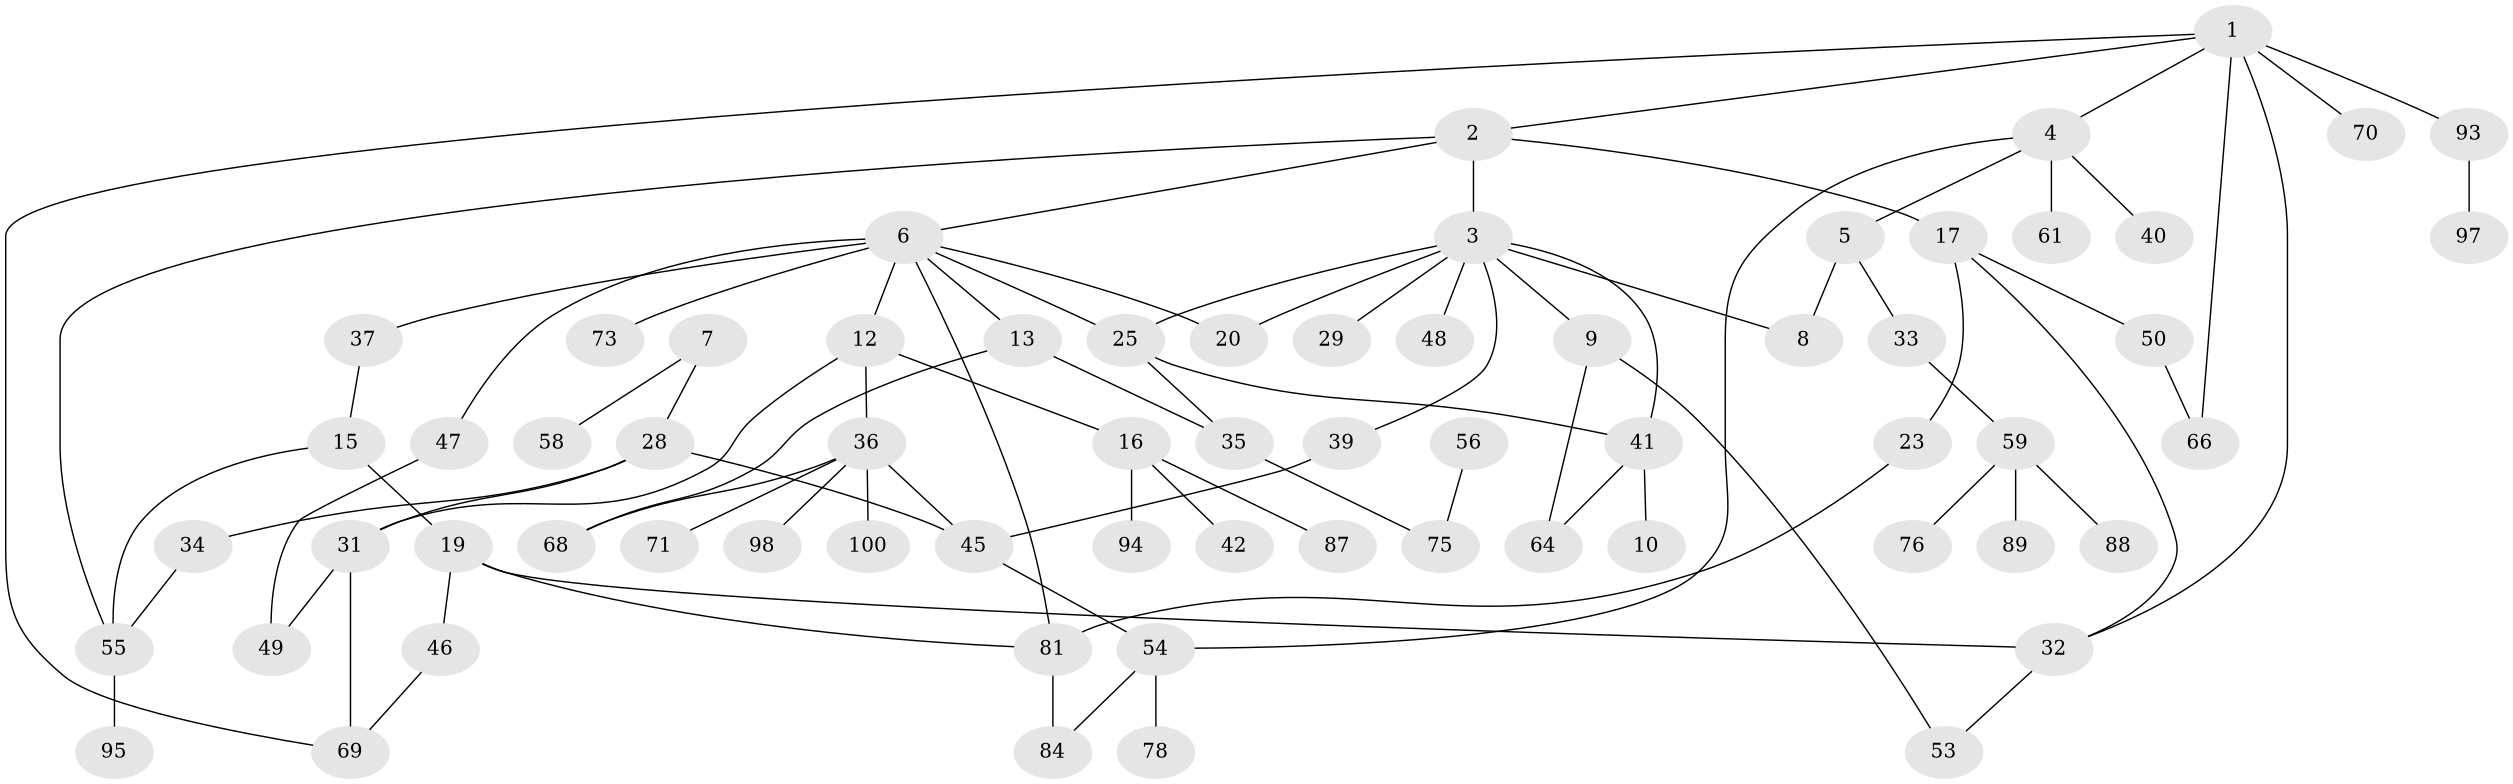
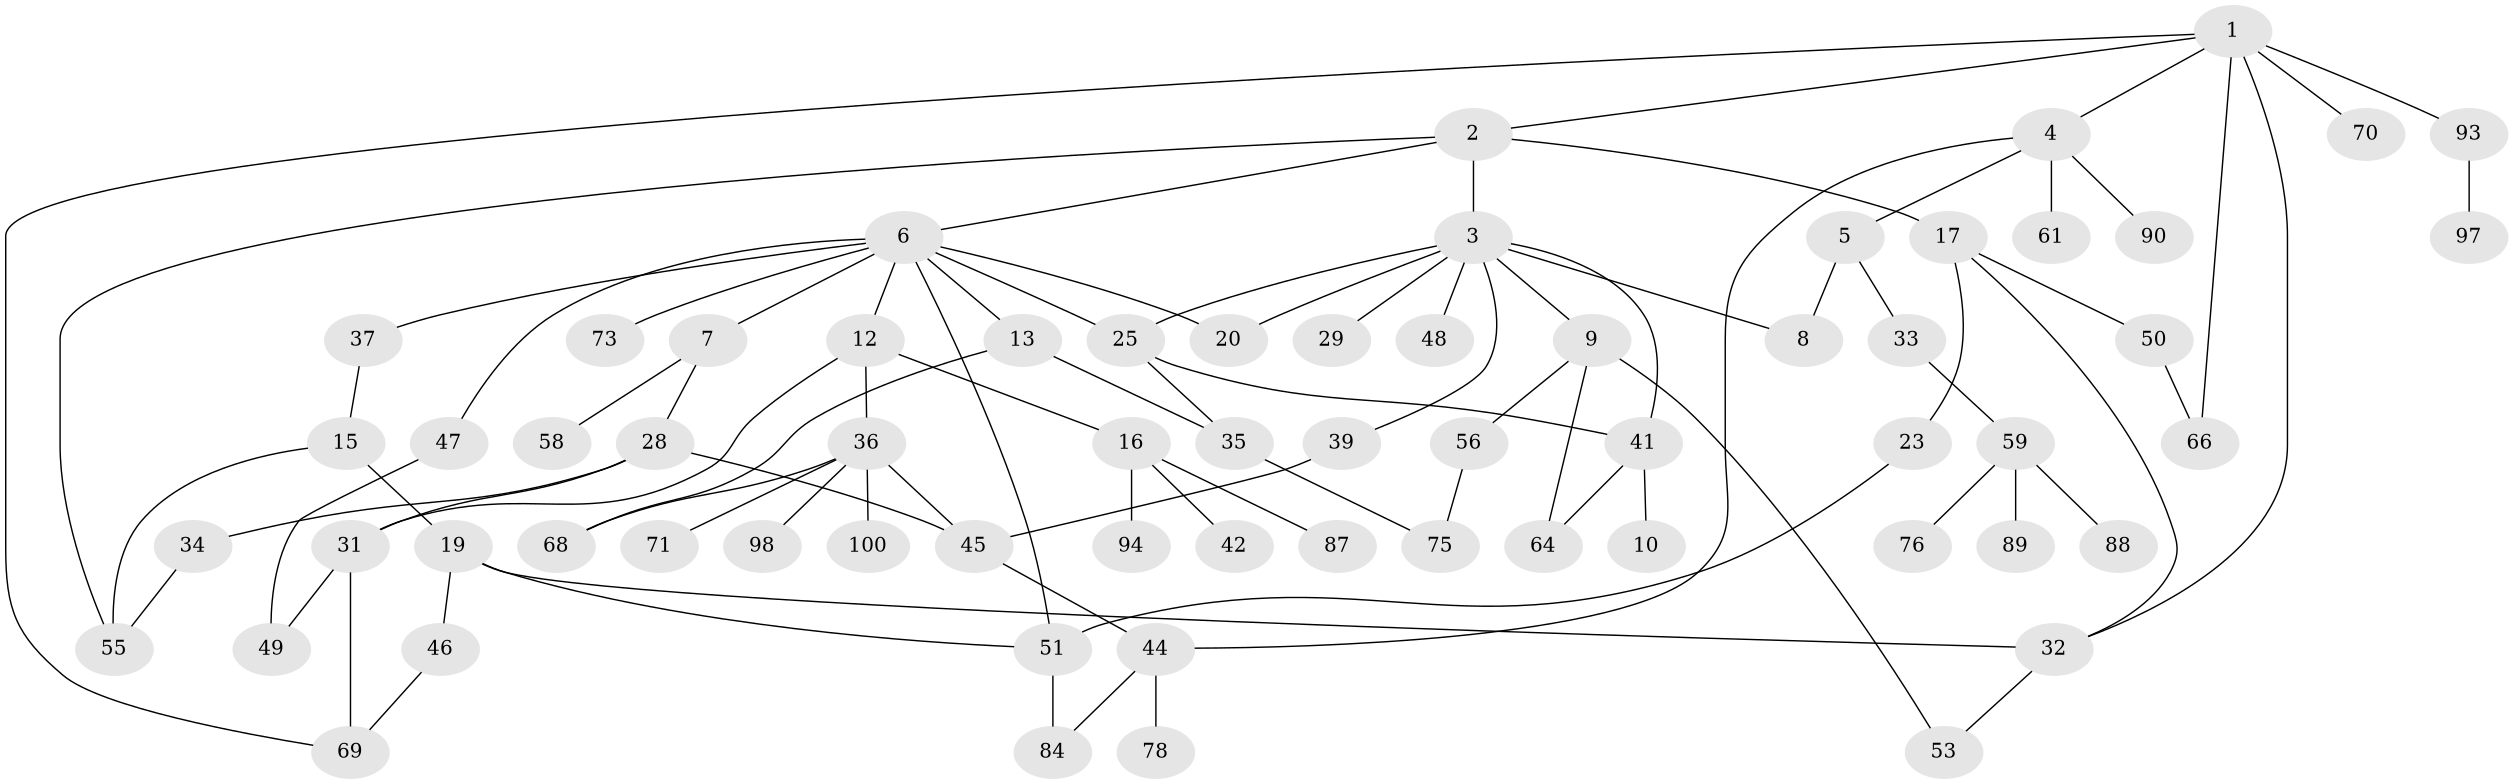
node "40": label "40" -> "90"
edge "6" -- "7": added
edge "9" -- "56": added
node "81": label "81" -> "51"
node "54": label "54" -> "44"
node "95": removed
